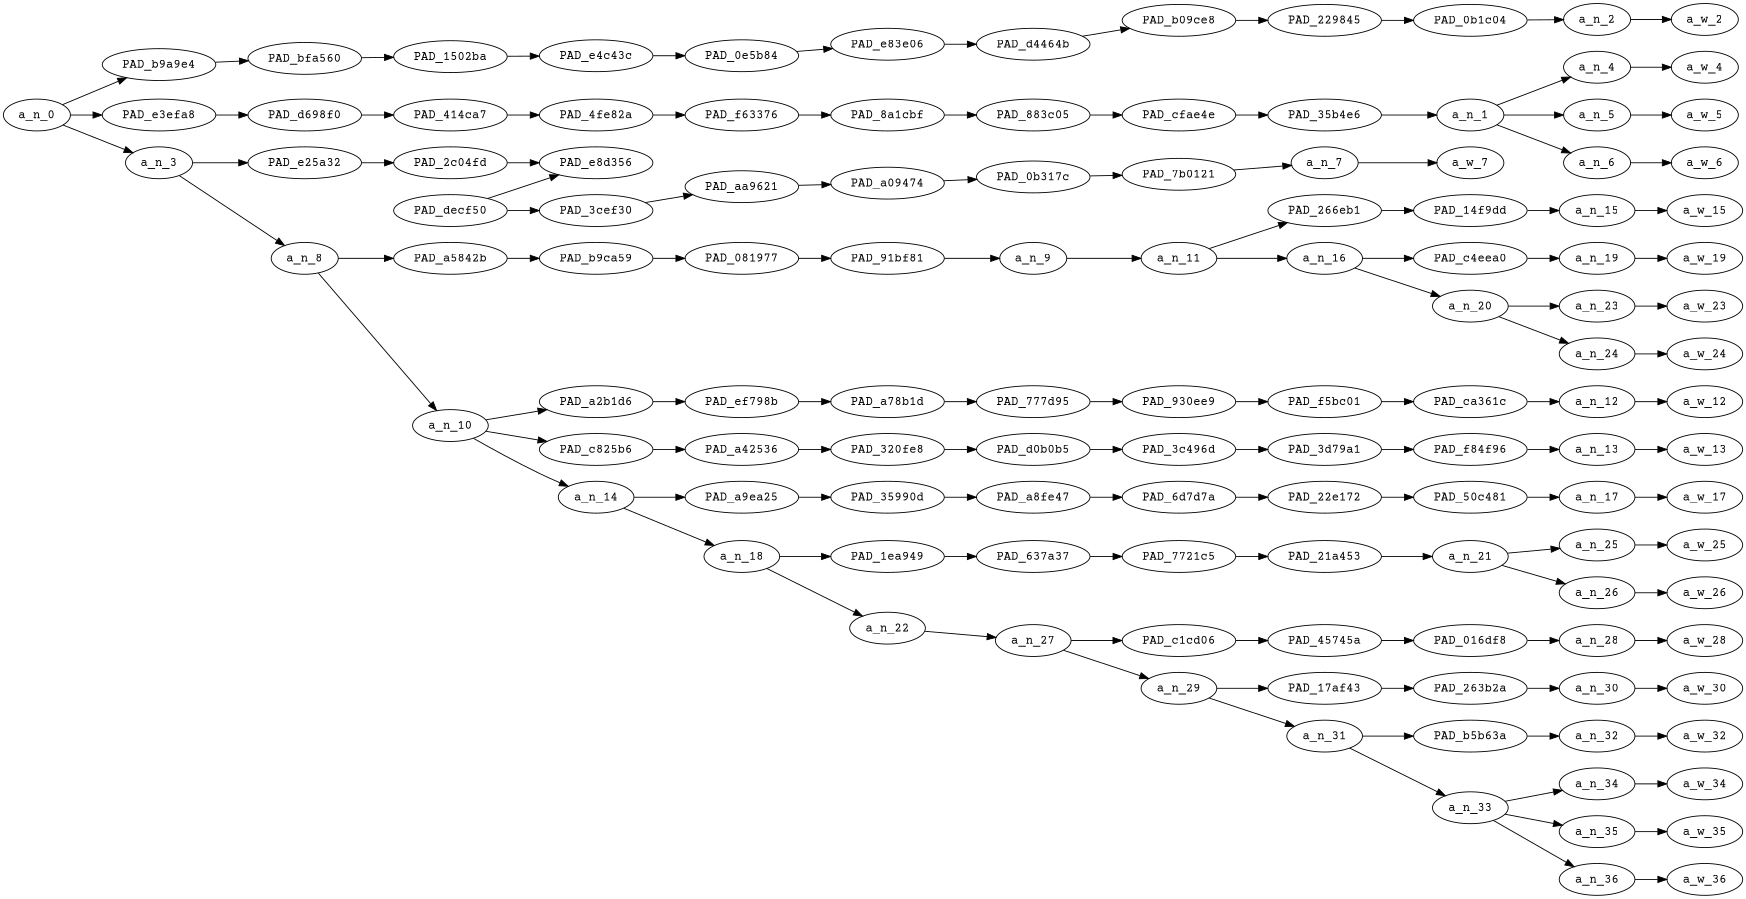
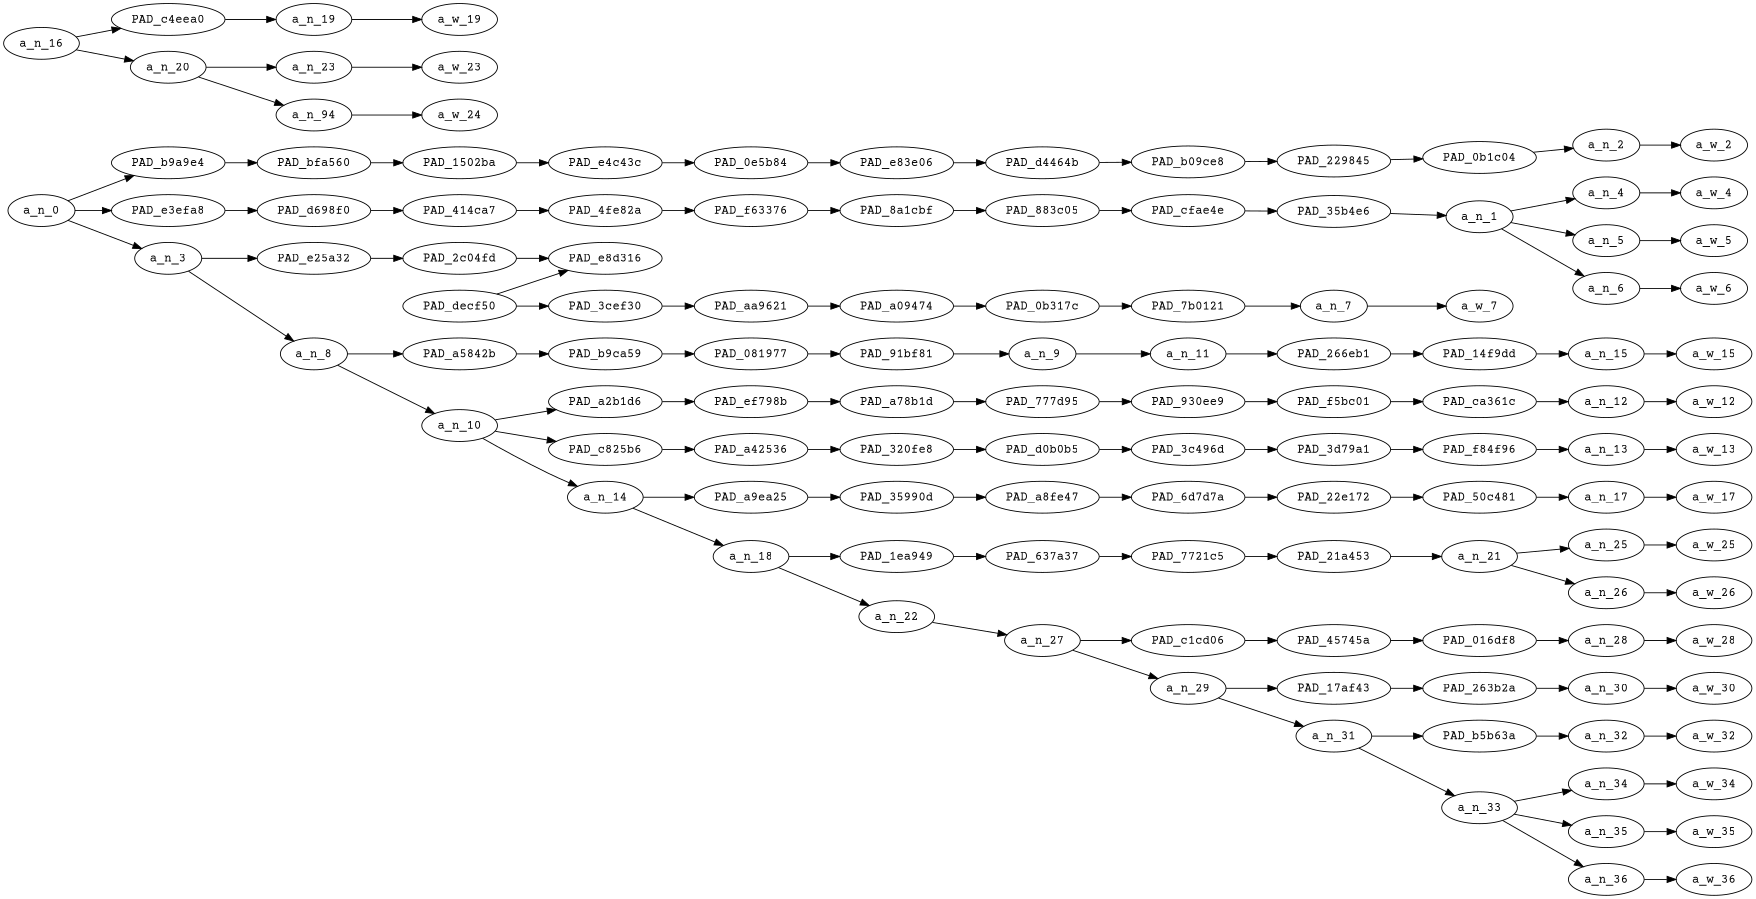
node "PAD_e8d356": label "PAD_e8d356" -> "PAD_e8d316"
edge "a_n_11" -> "a_n_16": removed
node "a_n_24": label "a_n_24" -> "a_n_94"
